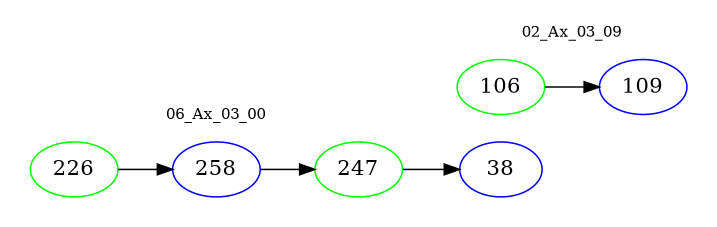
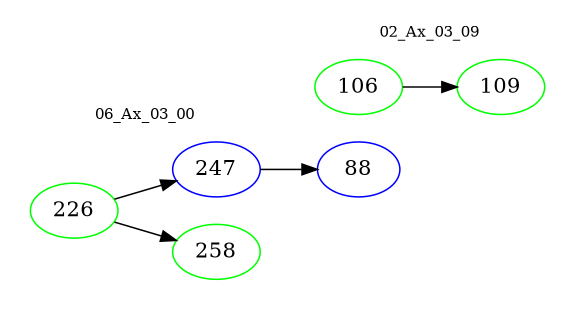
node "109": color blue -> green
node "258": color blue -> green
edge "258" -> "247": now "226" -> "247"
node "247": color green -> blue
node "38": label "38" -> "88"
